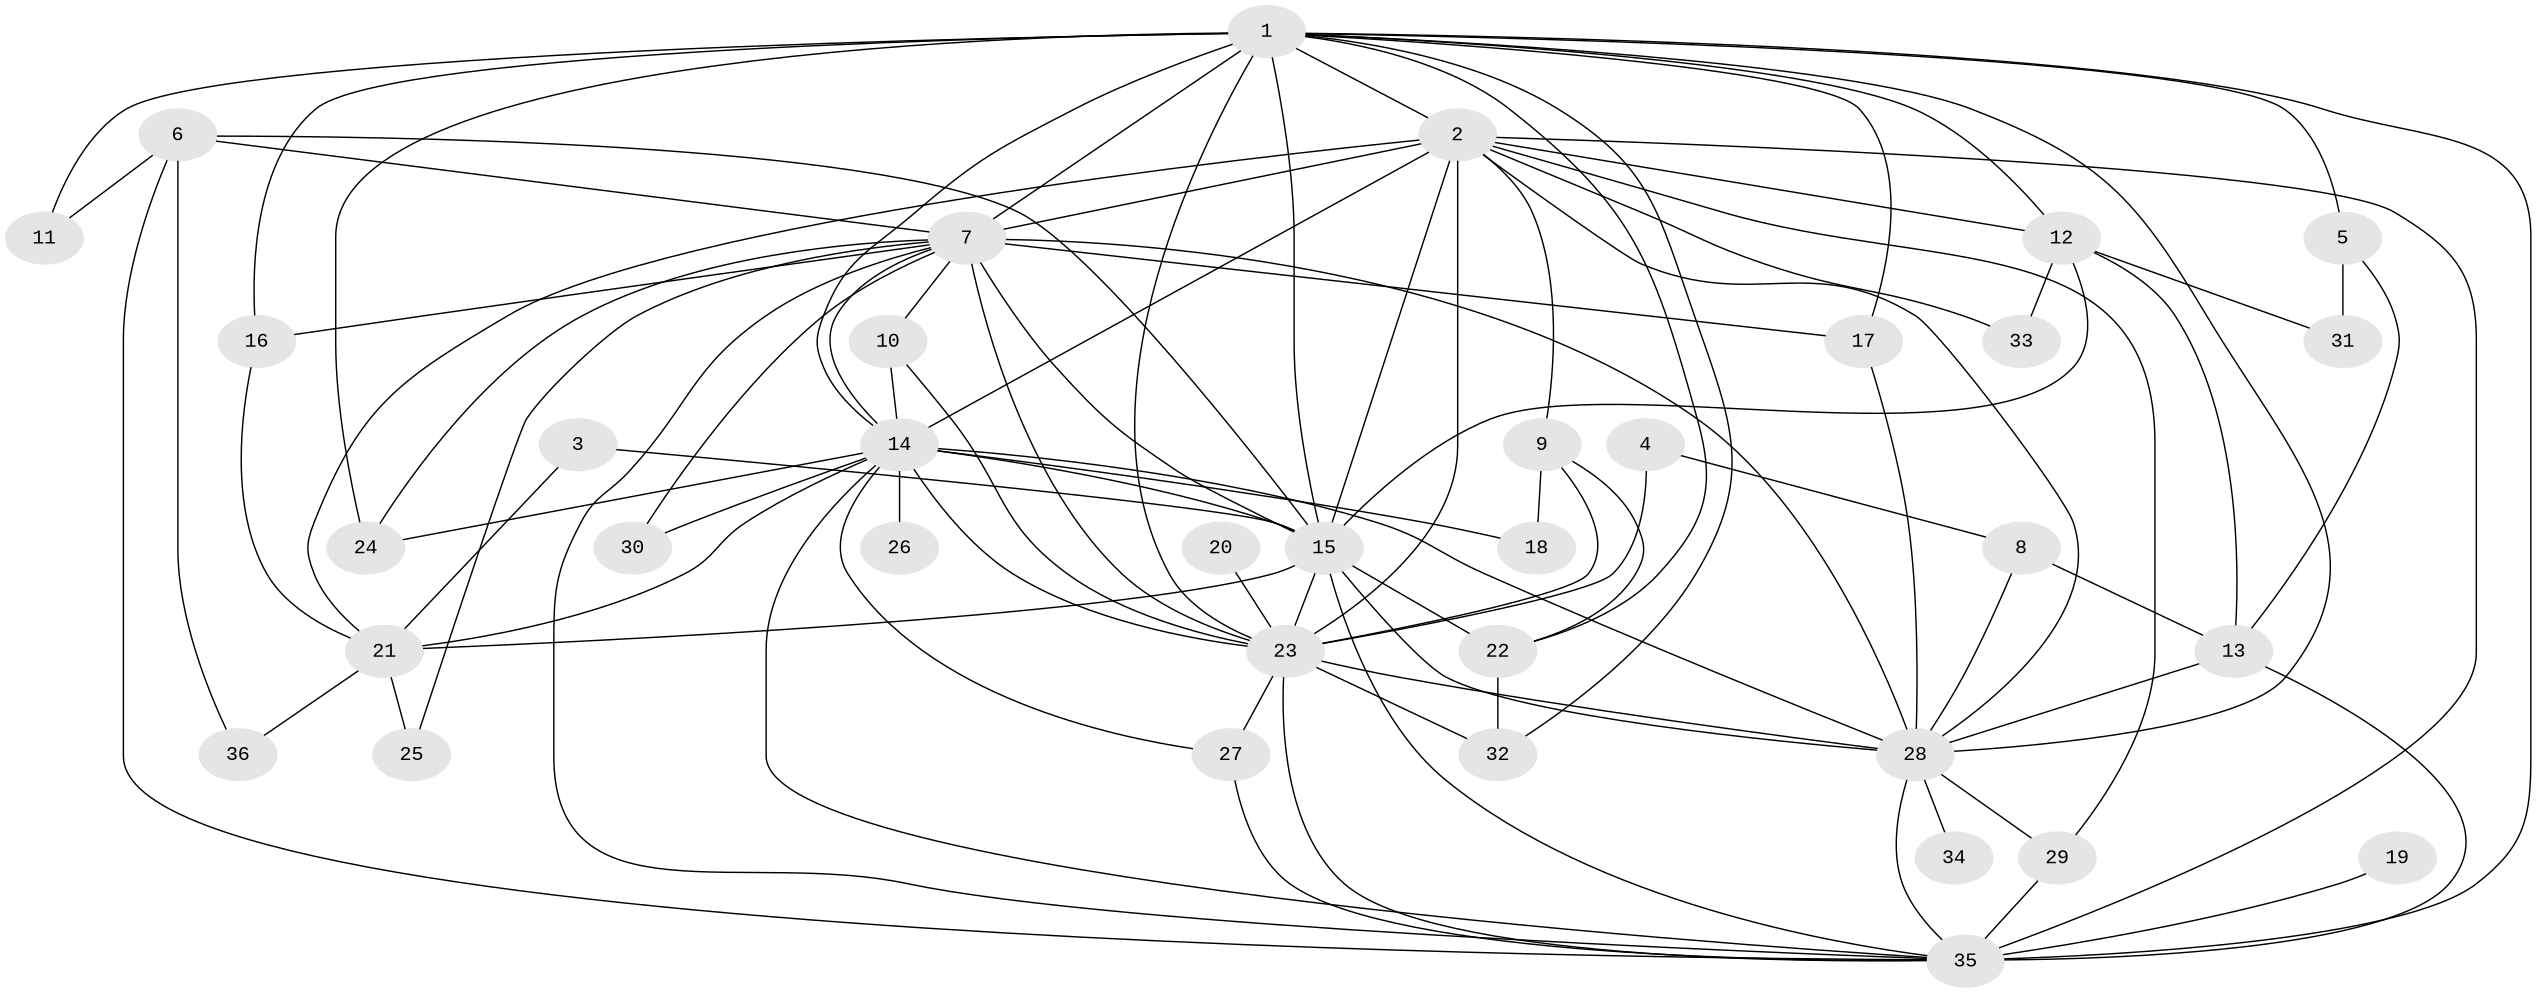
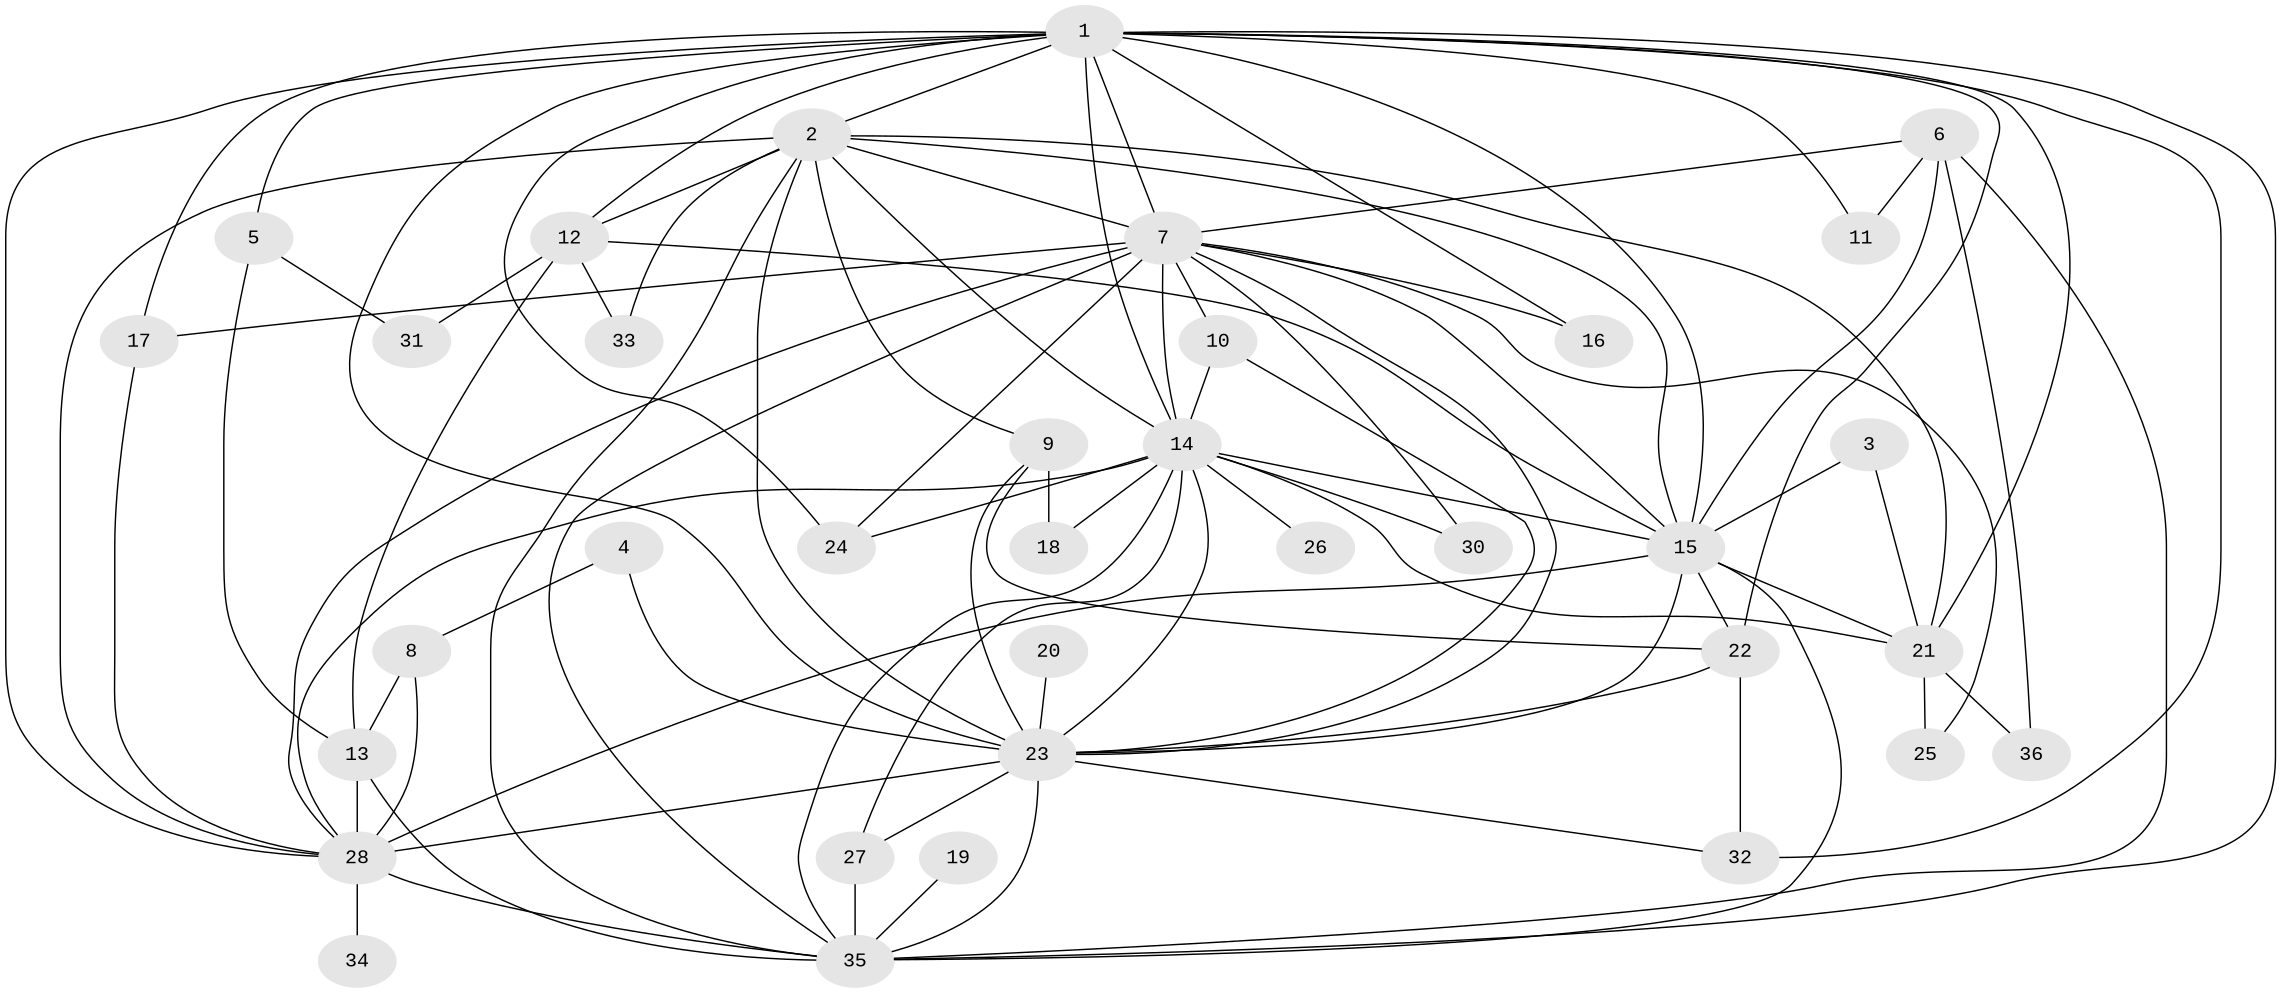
edge "16" -- "21": now "1" -- "21"
edge "22" -- "23": added
node "29": removed
